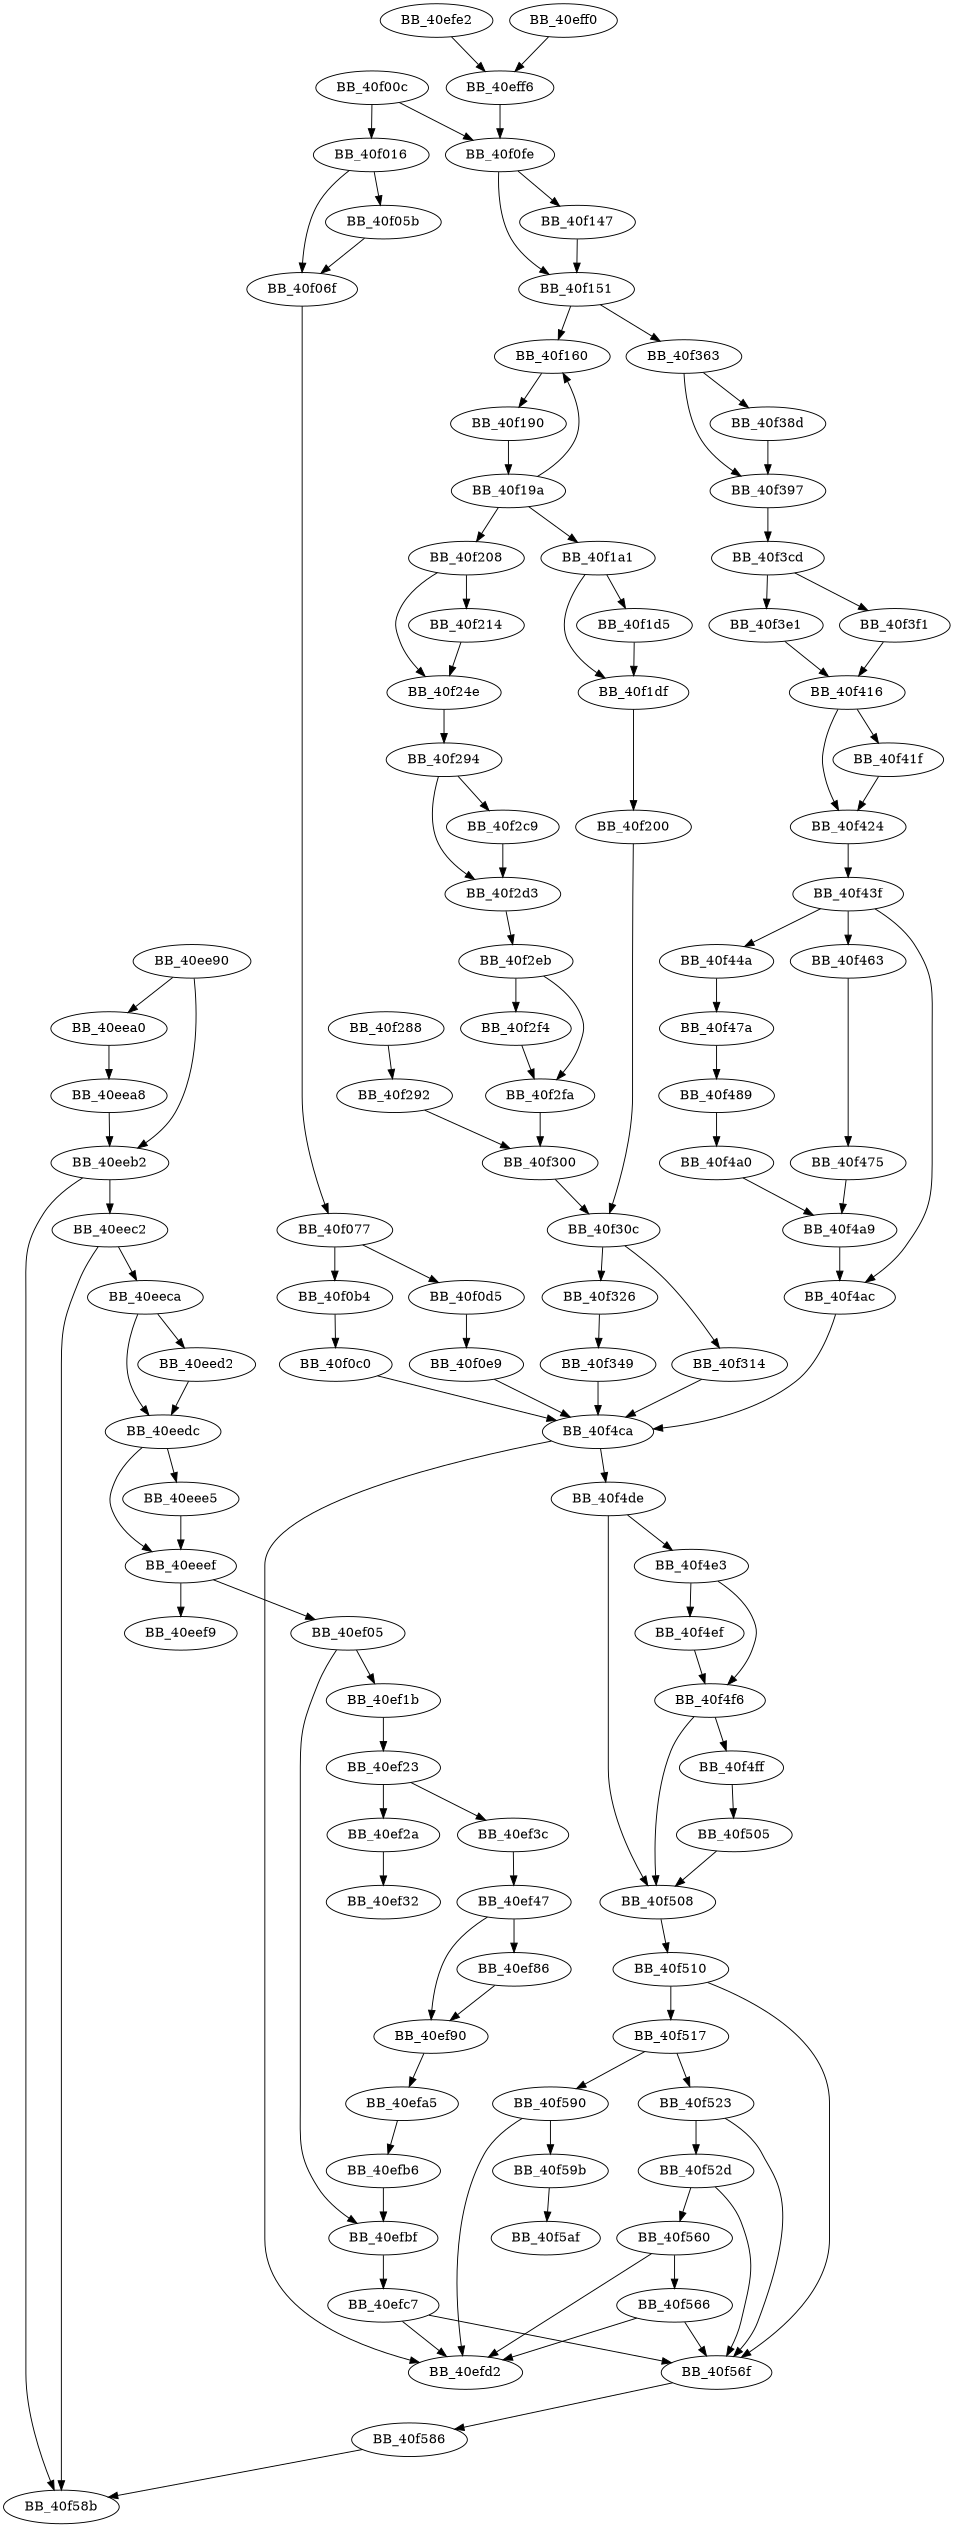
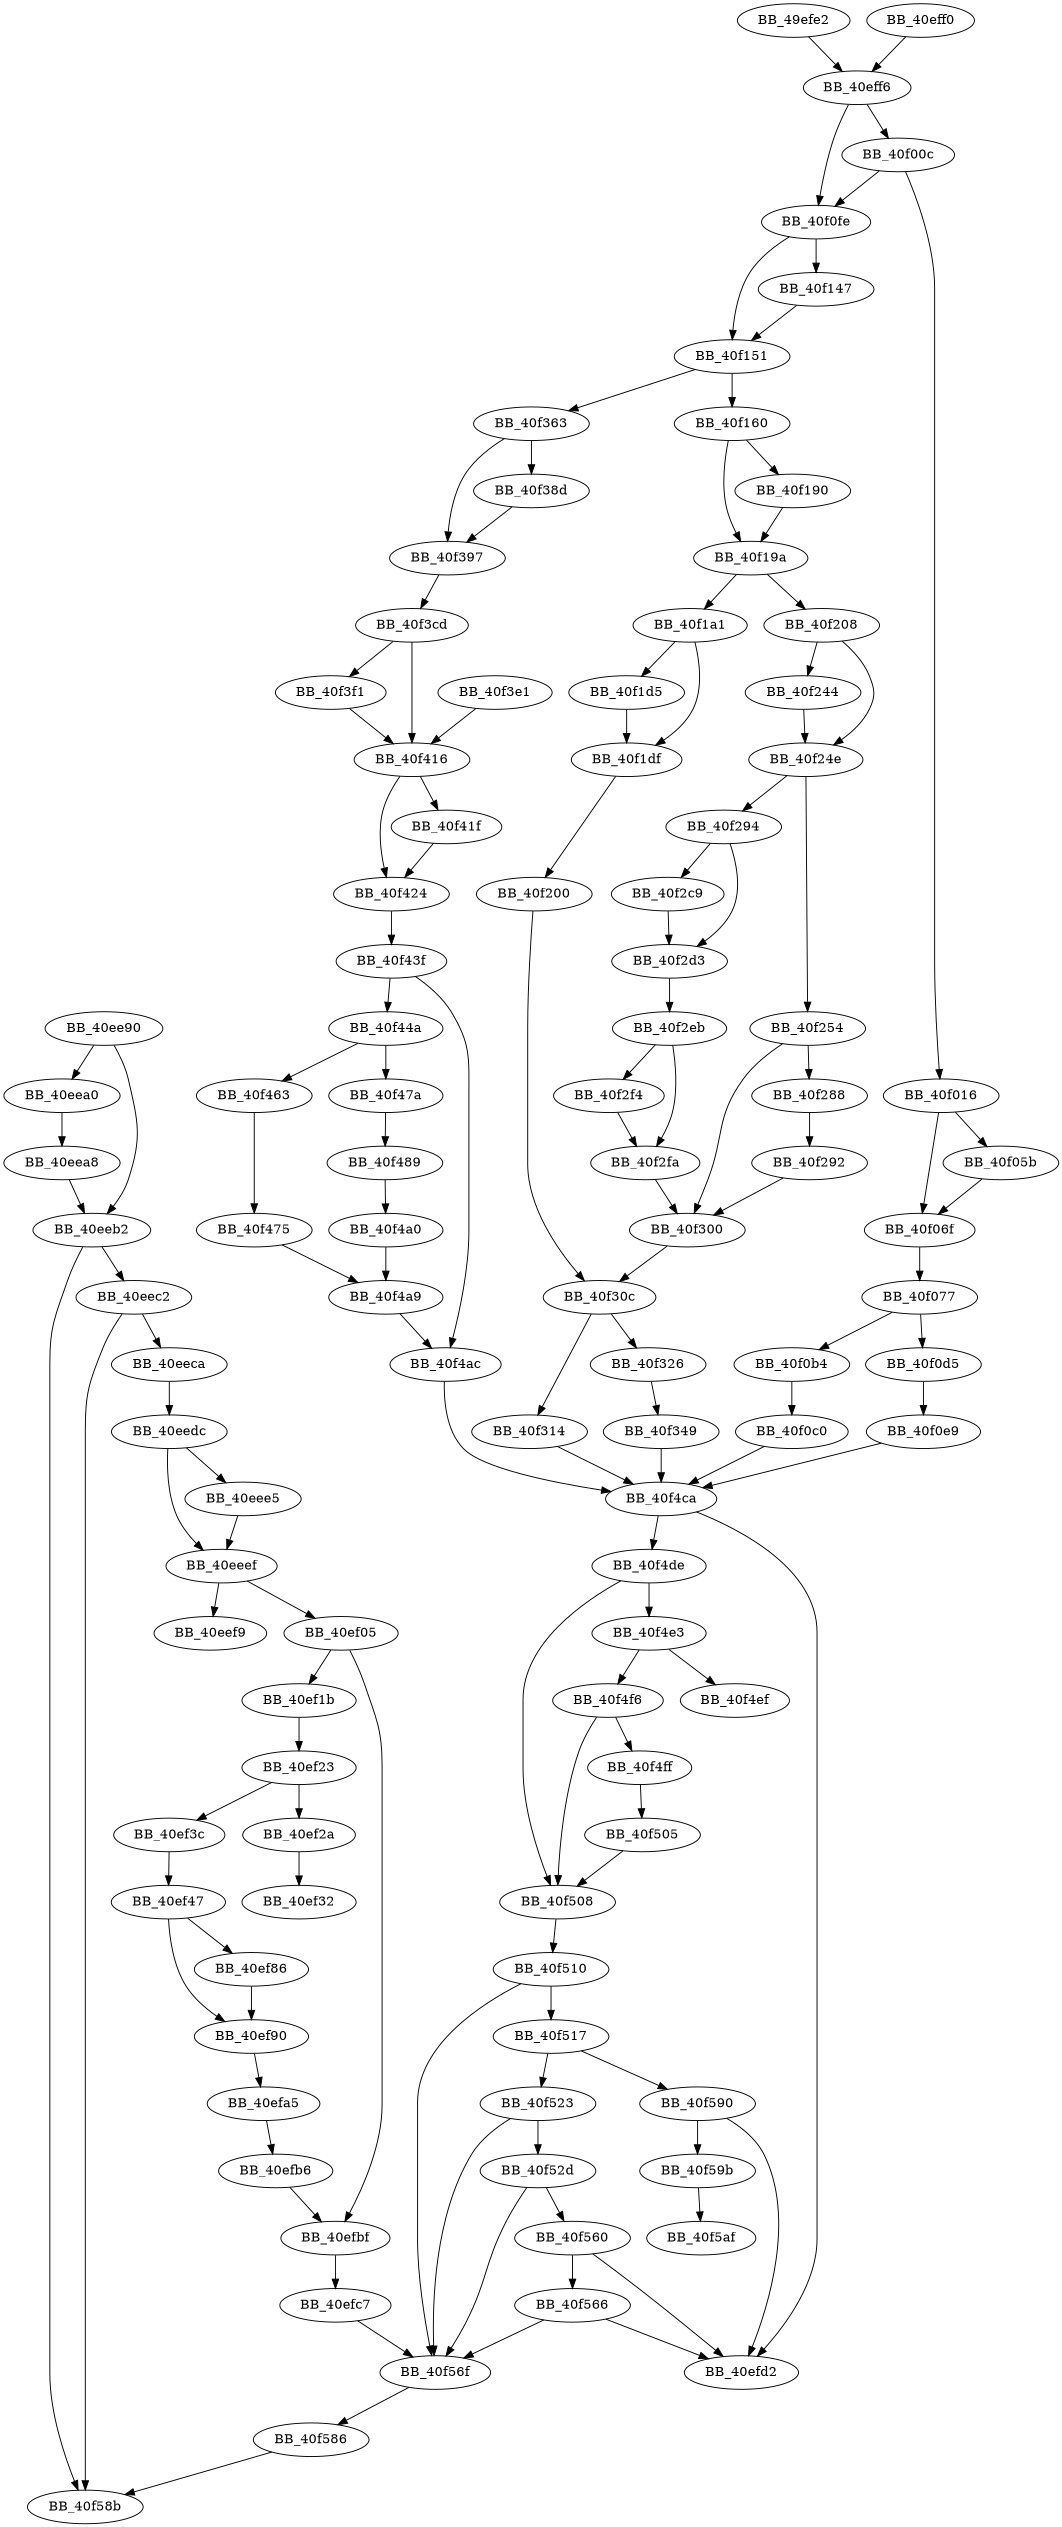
node "BB_40efe2": label "BB_40efe2" -> "BB_49efe2"
edge "BB_40eff6" -> "BB_40f00c": added
edge "BB_40f19a" -> "BB_40f160": reversed
edge "BB_40f3cd" -> "BB_40f3e1": now "BB_40f3cd" -> "BB_40f416"
node "BB_40f214": label "BB_40f214" -> "BB_40f244"
edge "BB_40f43f" -> "BB_40f463": now "BB_40f44a" -> "BB_40f463"
node "BB_40f254": added
node "BB_40eed2": removed
edge "BB_40f4ef" -> "BB_40f4f6": removed
edge "BB_40efc7" -> "BB_40efd2": removed
